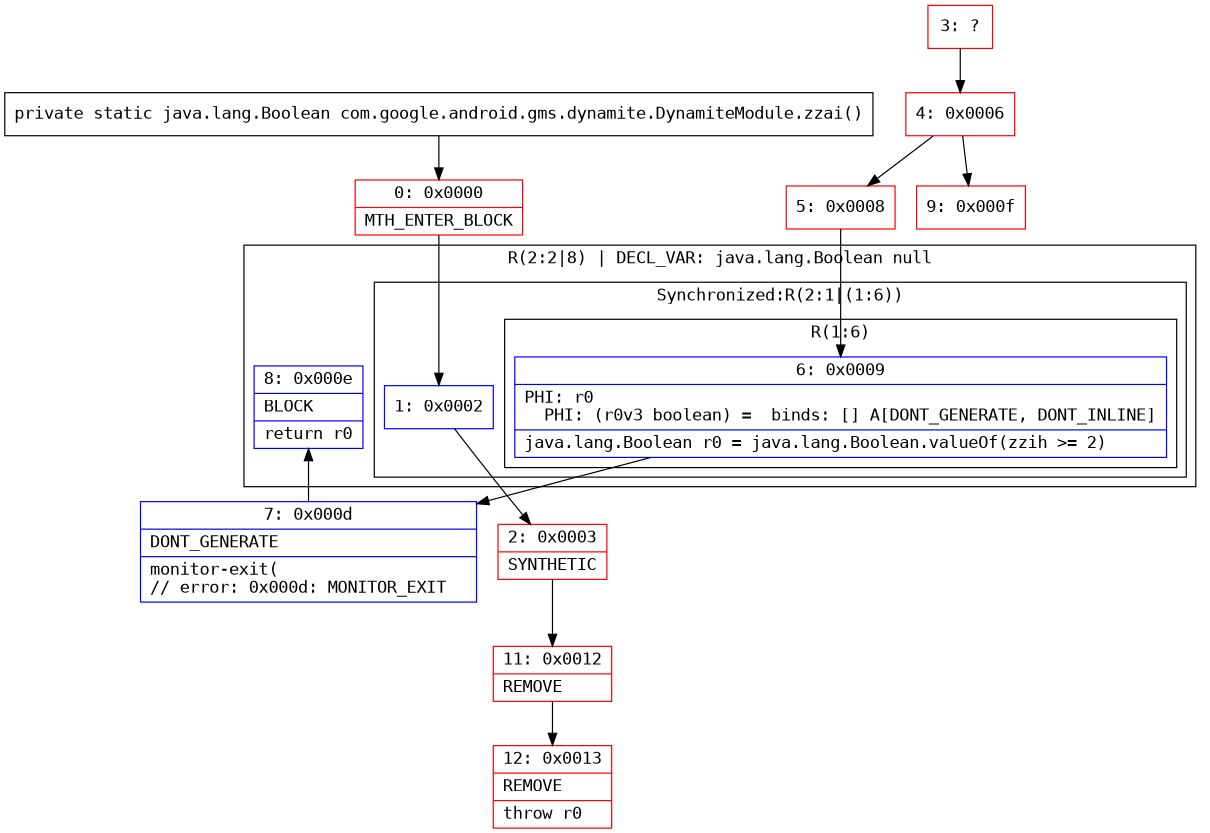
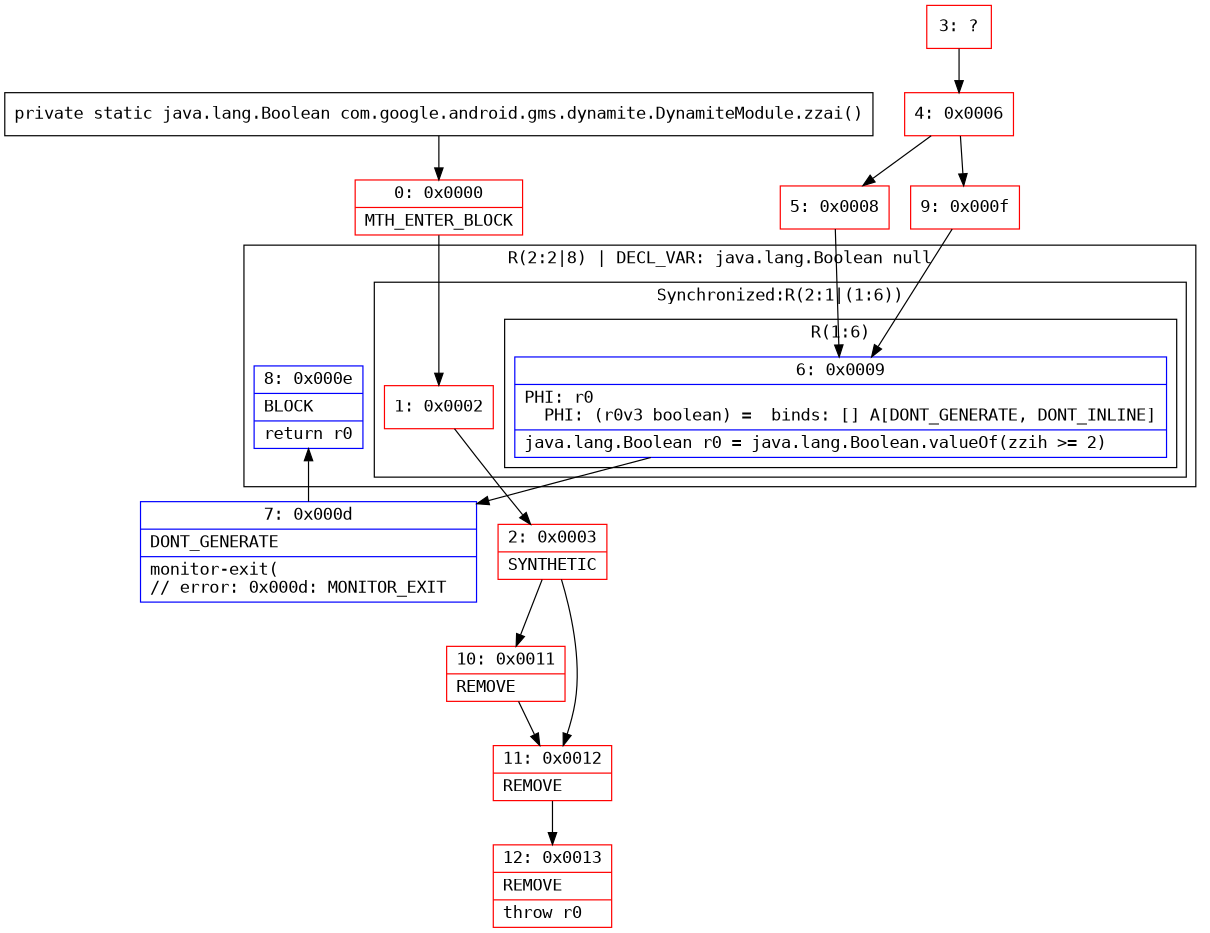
edge "9: 0x000f" -> "6: 0x0009": added
node "1: 0x0002": color blue -> red
node "10: 0x0011": added
